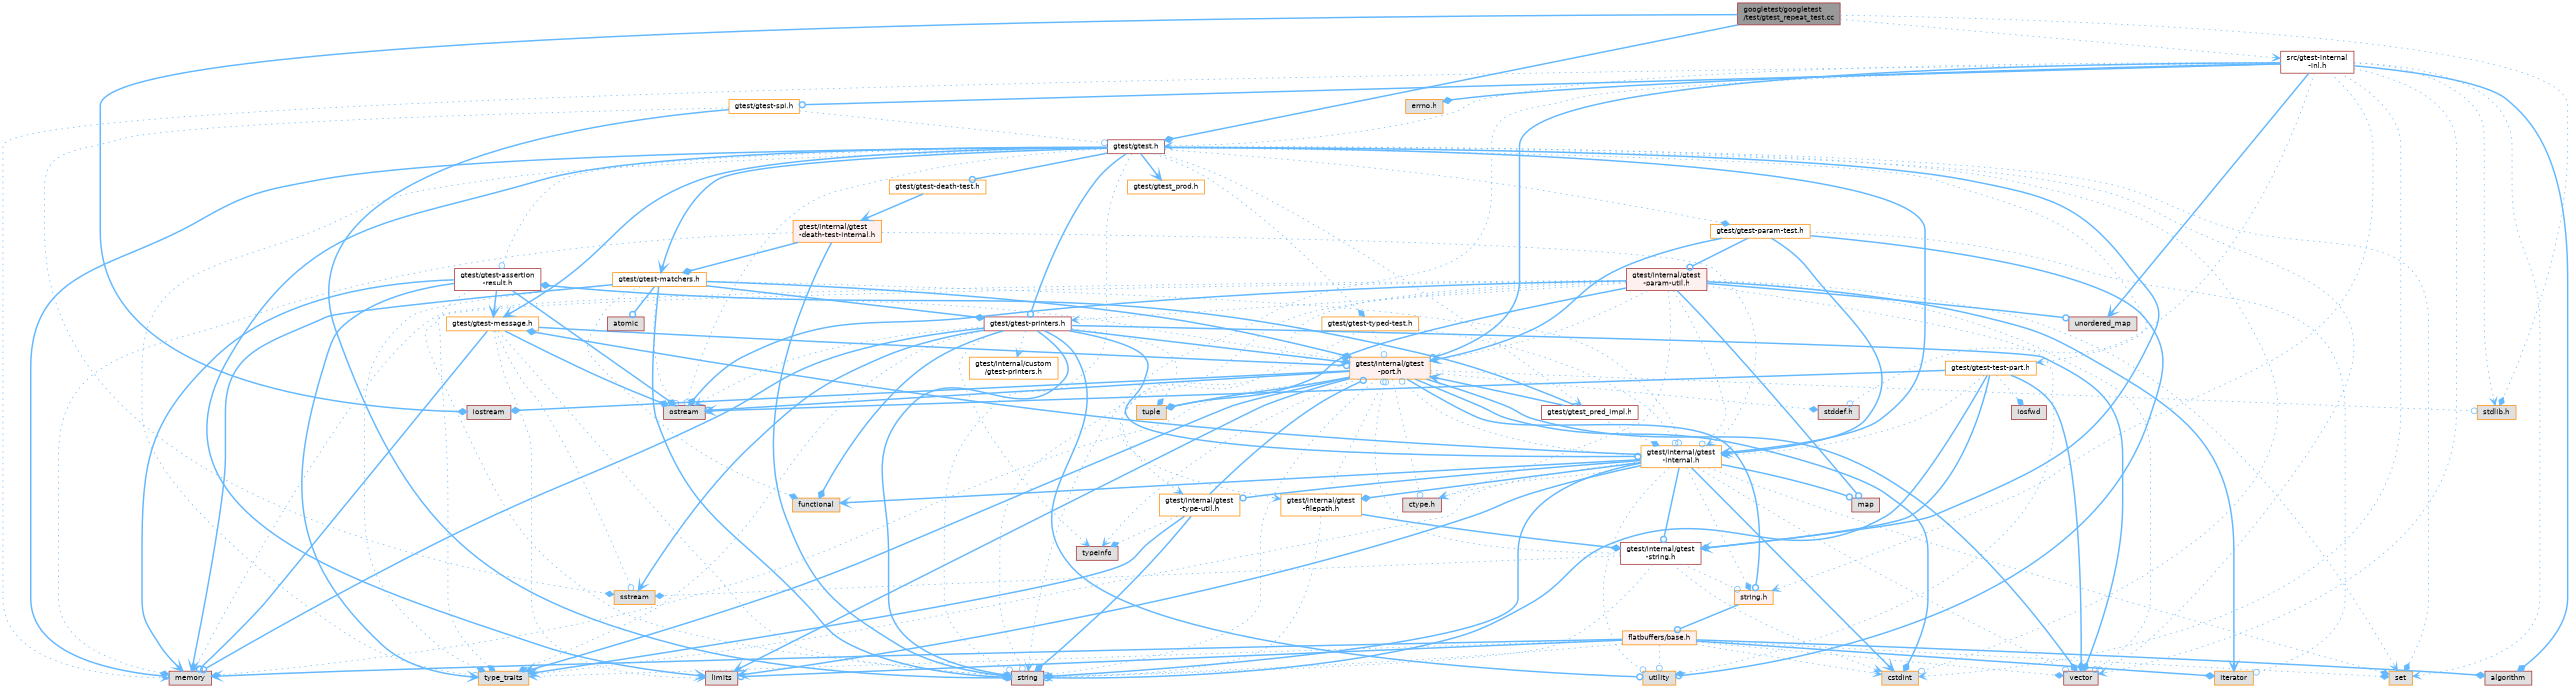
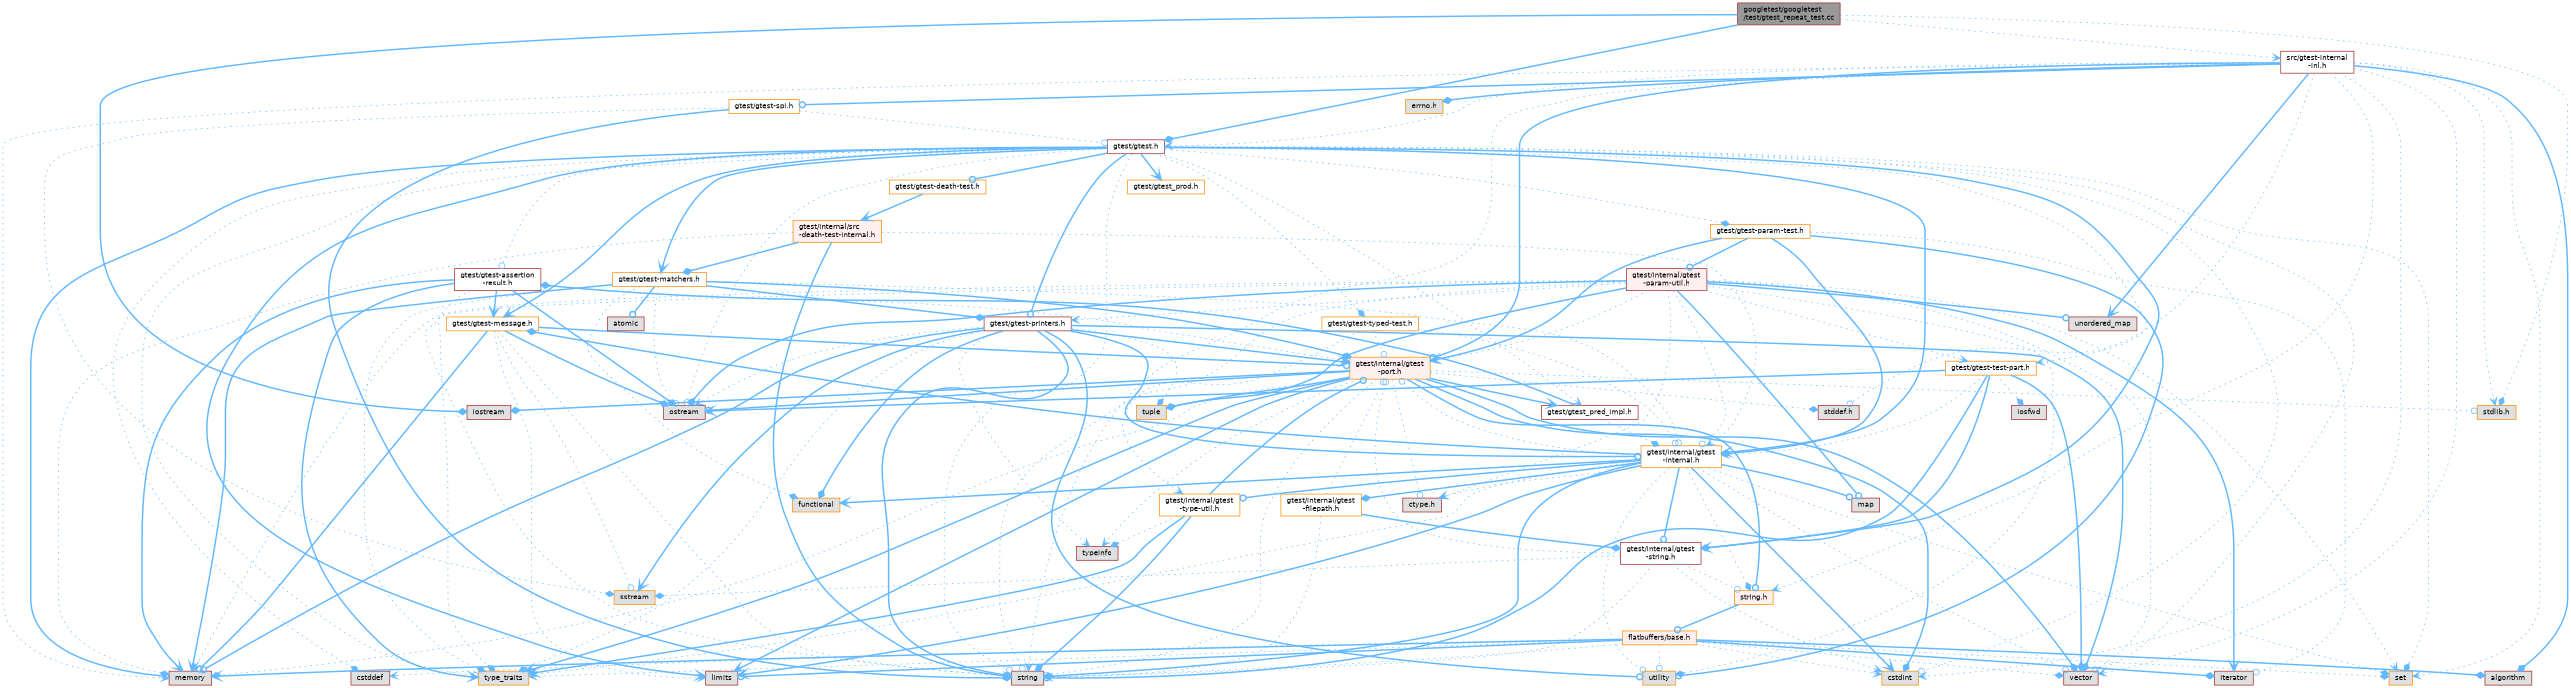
node "gtest/internal/gtest -death-test-internal.h": label "gtest/internal/gtest -death-test-internal.h" -> "gtest/internal/src -death-test-internal.h"
edge "gtest/internal/gtest -param-util.h" -> "gtest/internal/gtest -filepath.h": now "gtest/internal/gtest -param-util.h" -> "gtest/gtest-test-part.h"
node "gtest/internal/custom /gtest-printers.h": removed
edge "gtest/gtest_pred_impl.h" -> "gtest/internal/gtest -port.h": reversed
edge "gtest/gtest-matchers.h" -> "string": removed
node "cstddef": added
node "iterator": color darkorange -> brown
